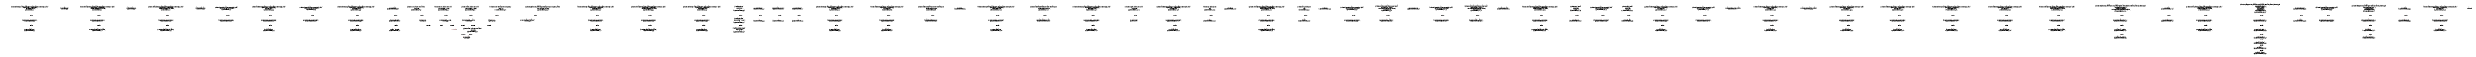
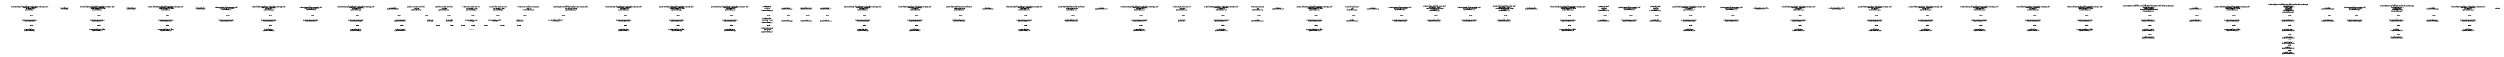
node "103_ onlyOwner 588-expression_statement-104-104": added
node "138_ _owner = newOwner; 763-expression_statement-139-139": removed
edge "224_ onlyWhenNotStopped 1315-expression_statement-225-225" -> "224_ onlyMaster 1313-expression_statement-225-225": reversed
edge "0_ exit_node" -> "58_ return _master; 367-return-59-59": reversed
